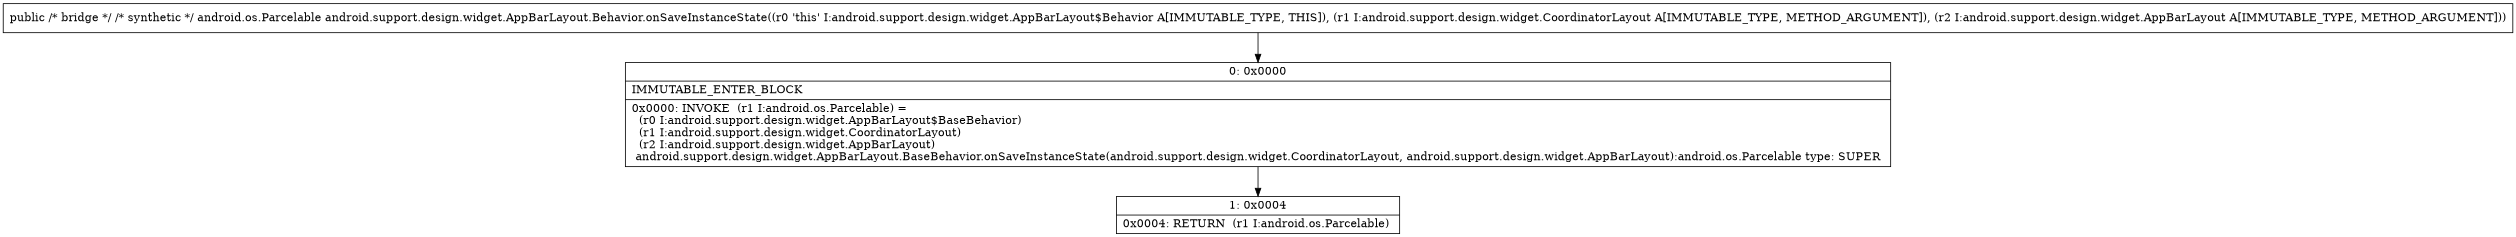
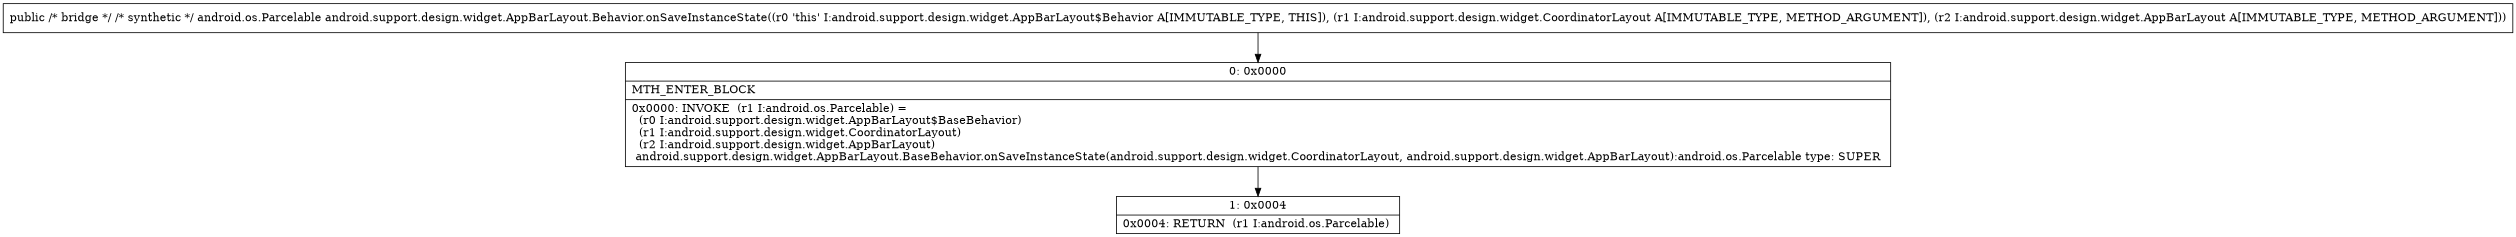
node "0: 0x0000": text "IMMUTABLE_ENTER_BLOCK" -> "MTH_ENTER_BLOCK"
